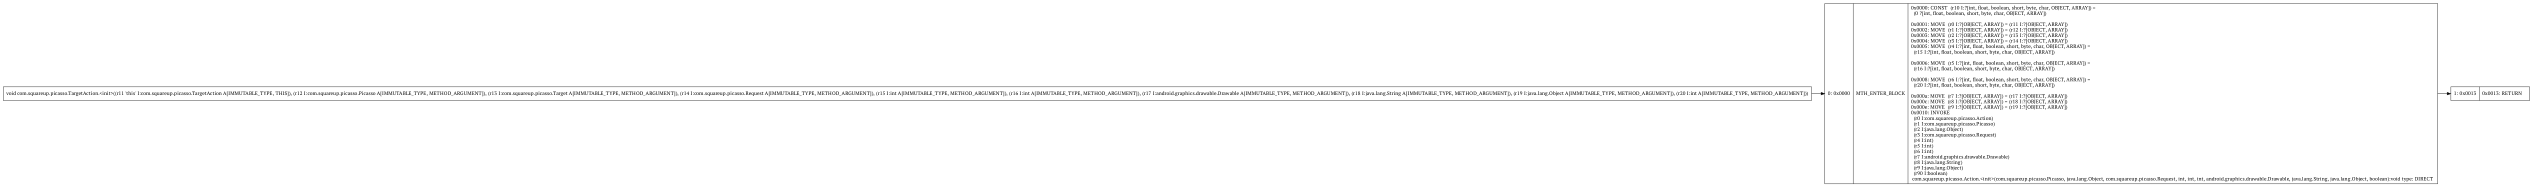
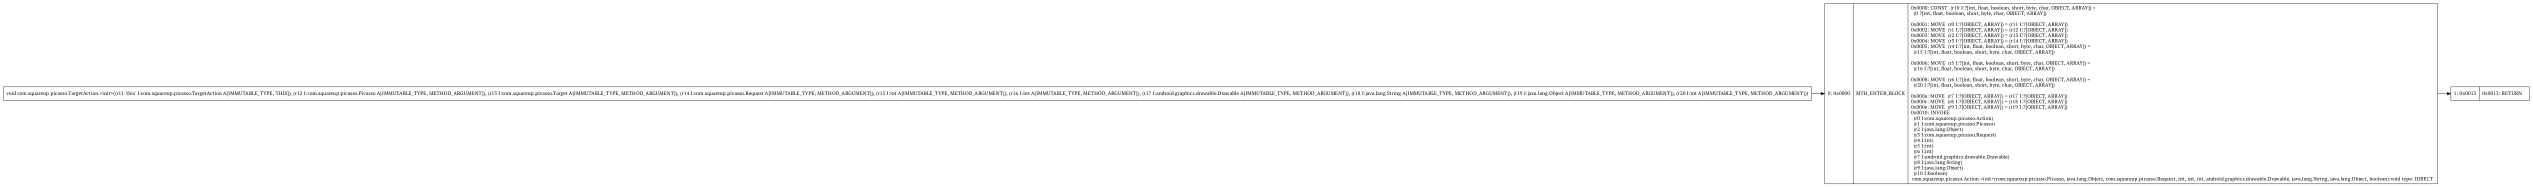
node "0: 0x0000": text "(r90 I:boolean)" -> "(r10 I:boolean)"
